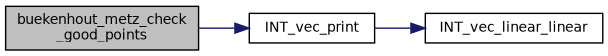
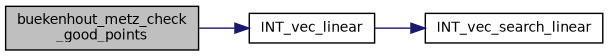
node "INT_vec_print": label "INT_vec_print" -> "INT_vec_linear"
node "INT_vec_linear_linear": label "INT_vec_linear_linear" -> "INT_vec_search_linear"
